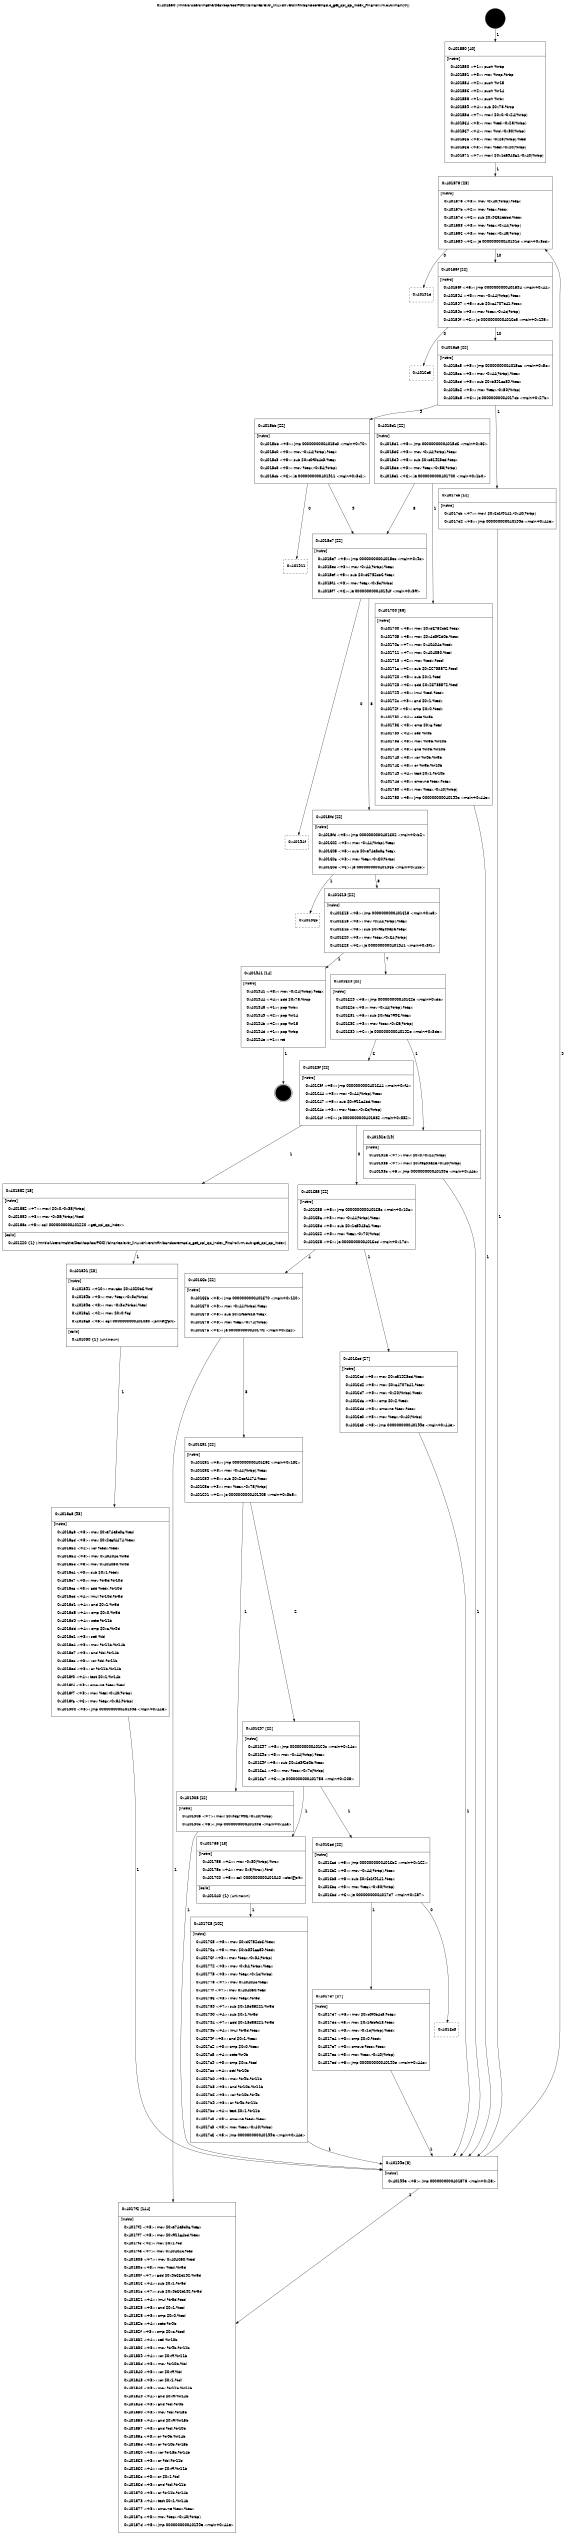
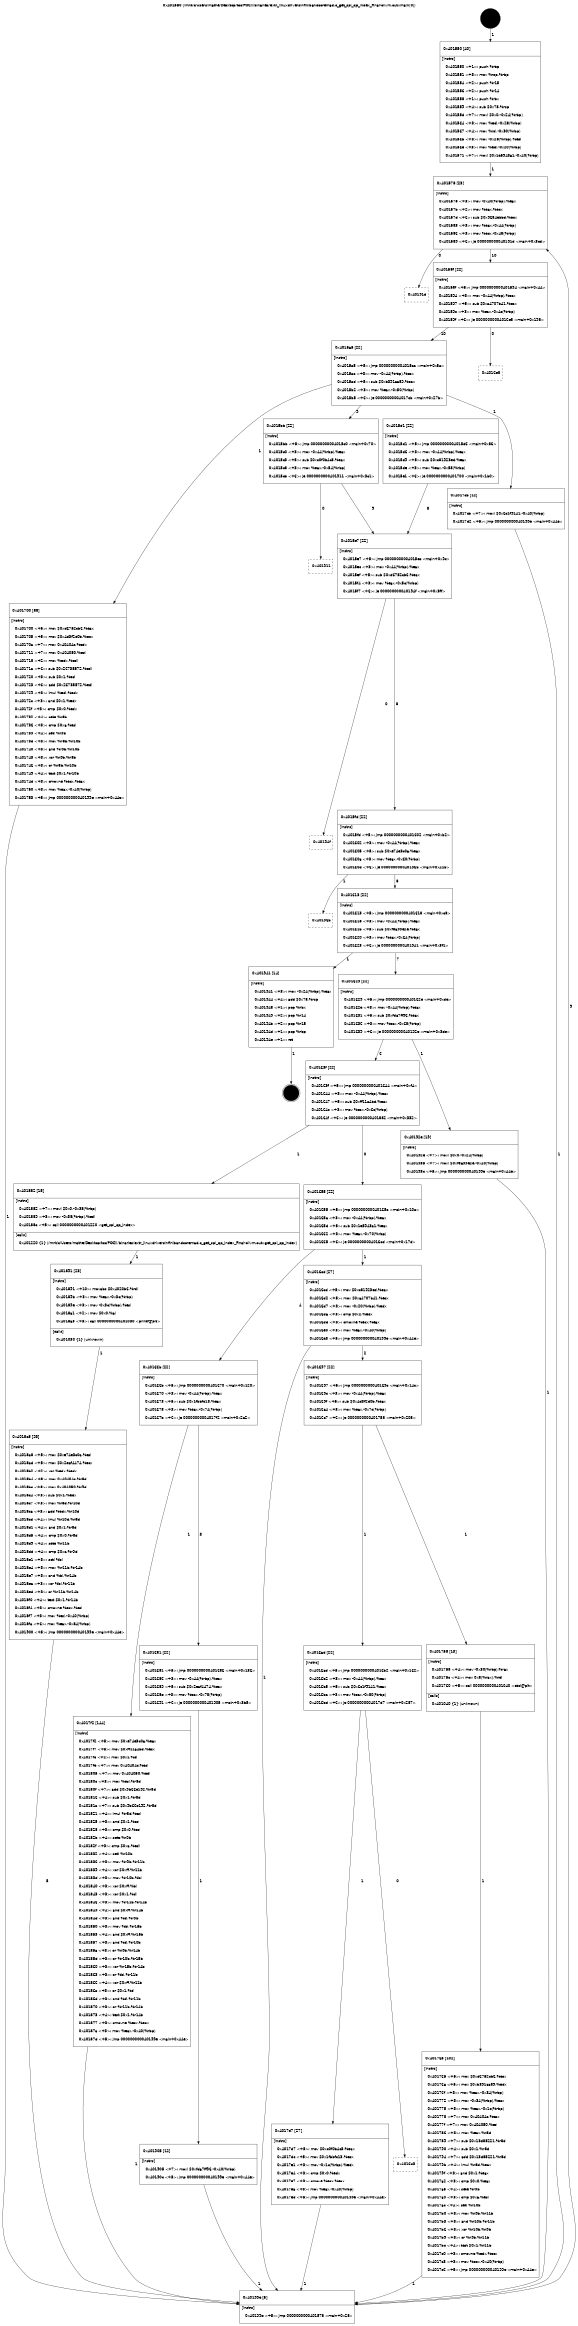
edge "0x4015d1 [22]" -> "0x401700 [88]": now "0x4015a5 [22]" -> "0x401700 [88]"
edge "0x401681 [22]" -> "0x401697 [22]": now "0x4016cd [27]" -> "0x401697 [22]"
edge "0x4018a8 [93]" -> "0x40199e [5]": label " 1" -> " 5"
edge "0x40199e [5]" -> "0x4017f2 [144]": reversed
